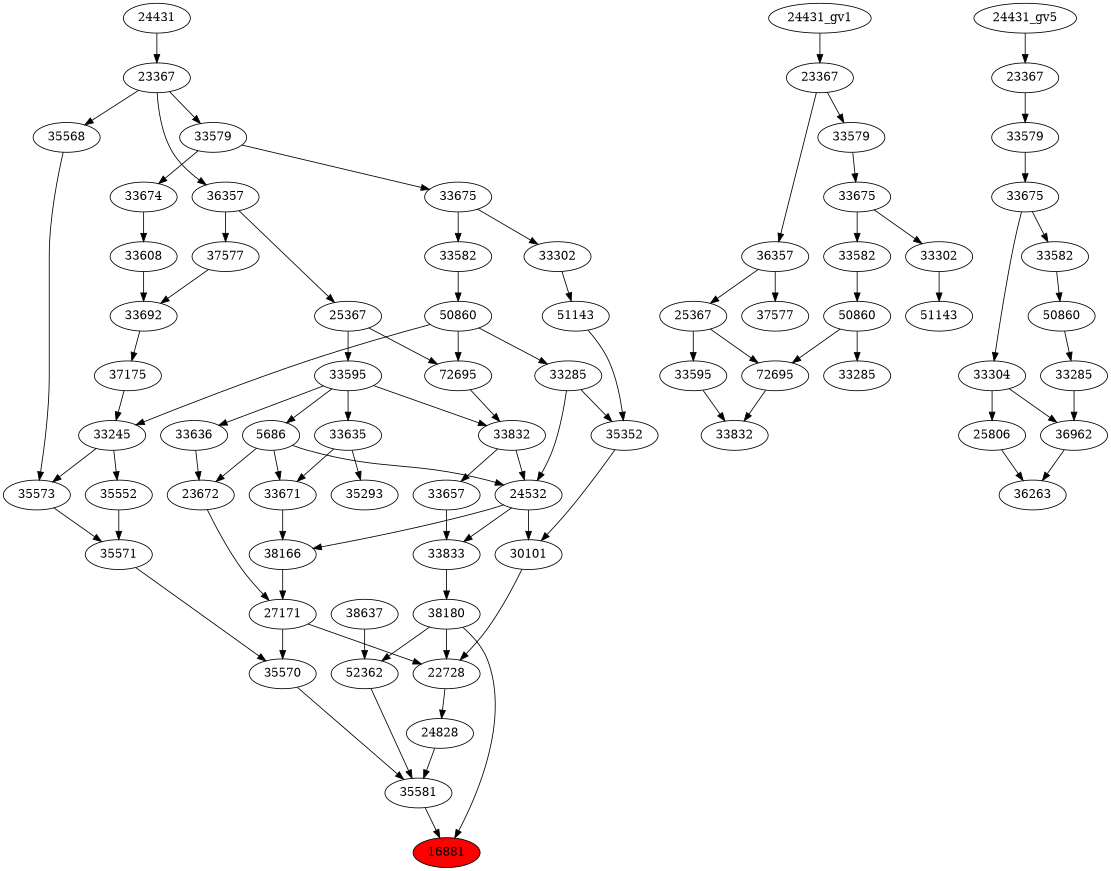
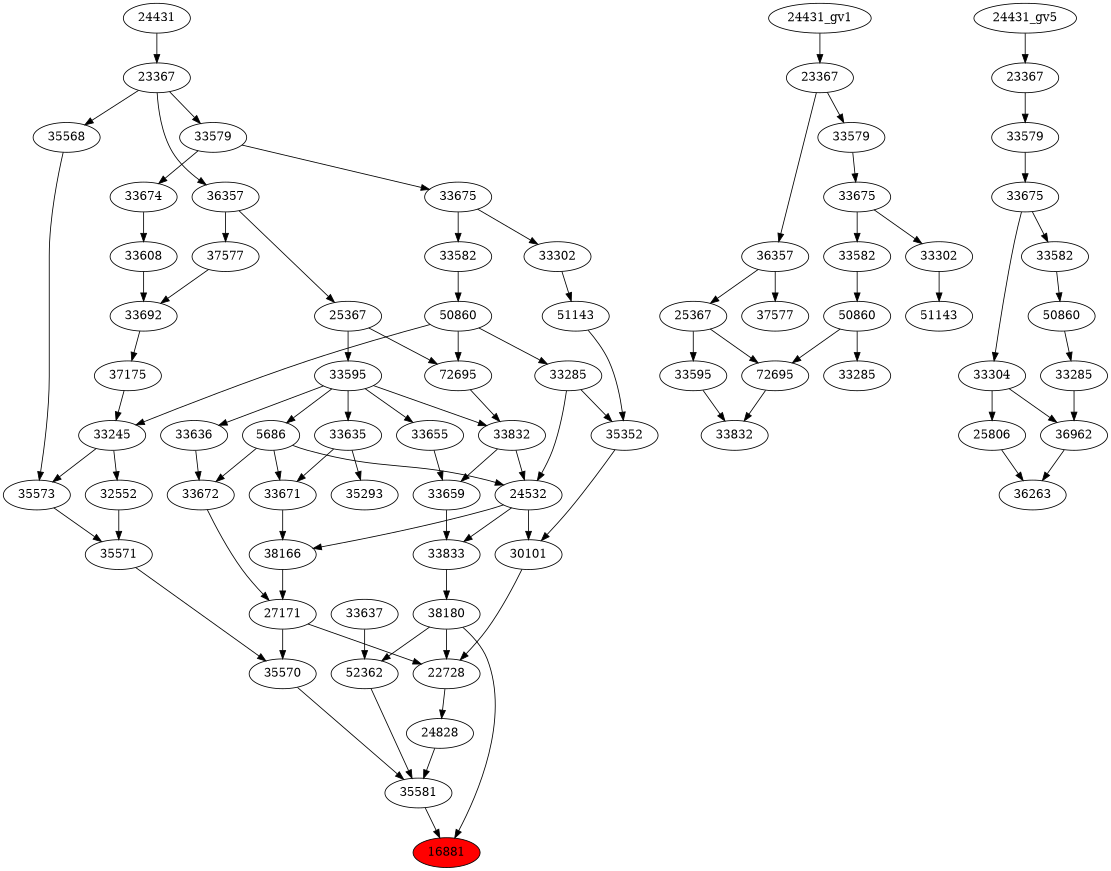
node "33655": added
node "35552": label "35552" -> "32552"
node "23672": label "23672" -> "33672"
node "33657": label "33657" -> "33659"
node "38637": label "38637" -> "33637"
